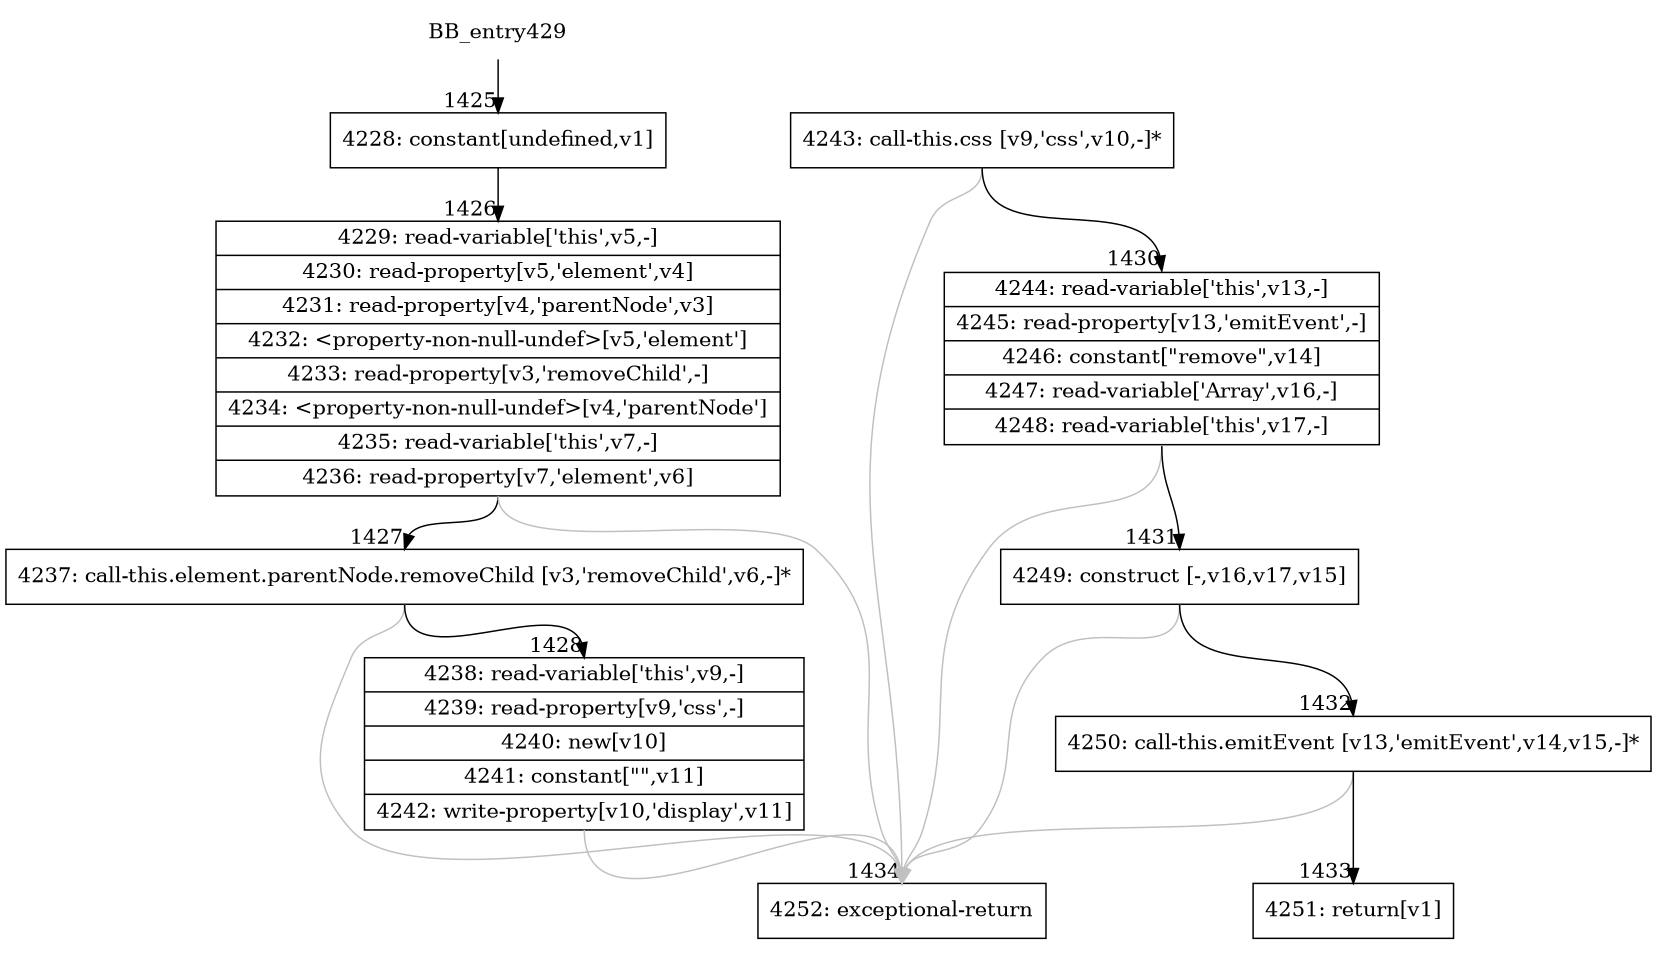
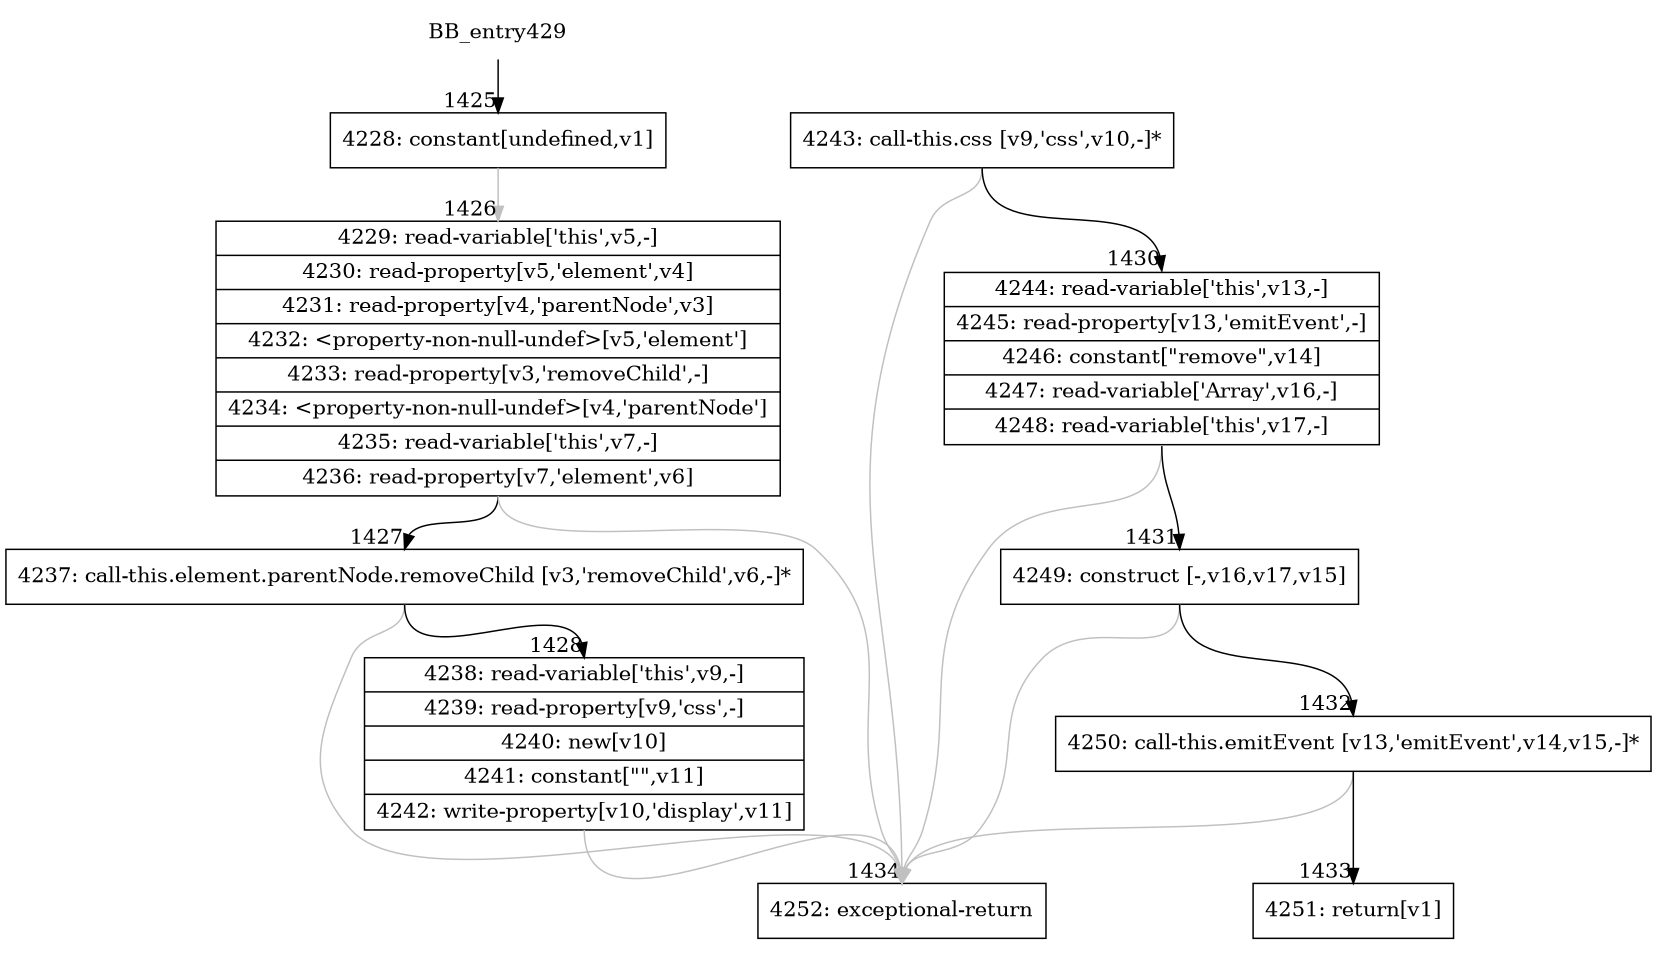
edge "4228: constant[undefined,v1]" -> "4229: read-variable['this',v5,-]": color black -> gray
